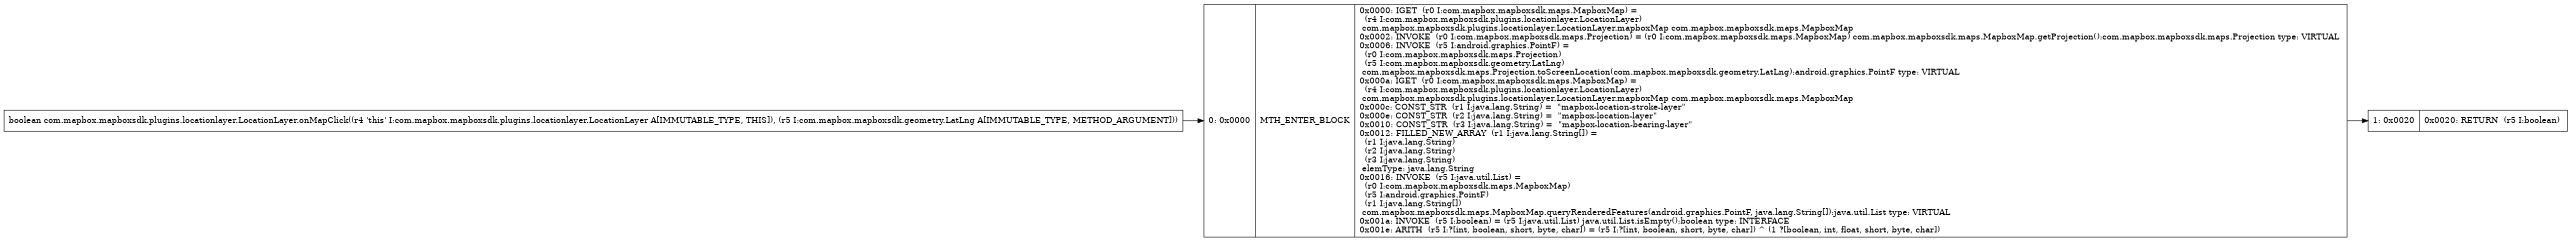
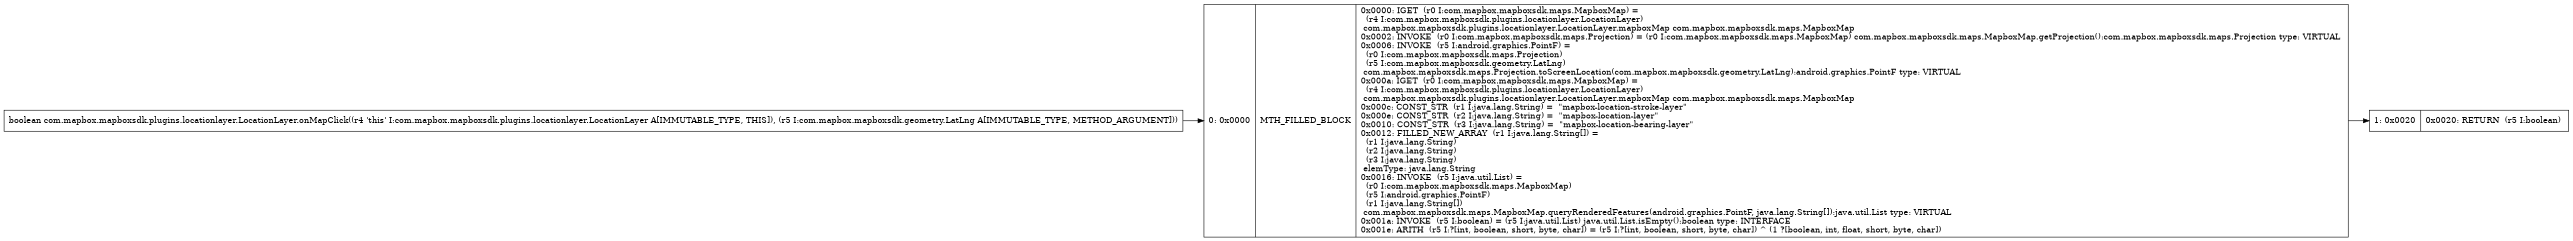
node "0: 0x0000": text "MTH_ENTER_BLOCK" -> "MTH_FILLED_BLOCK"
